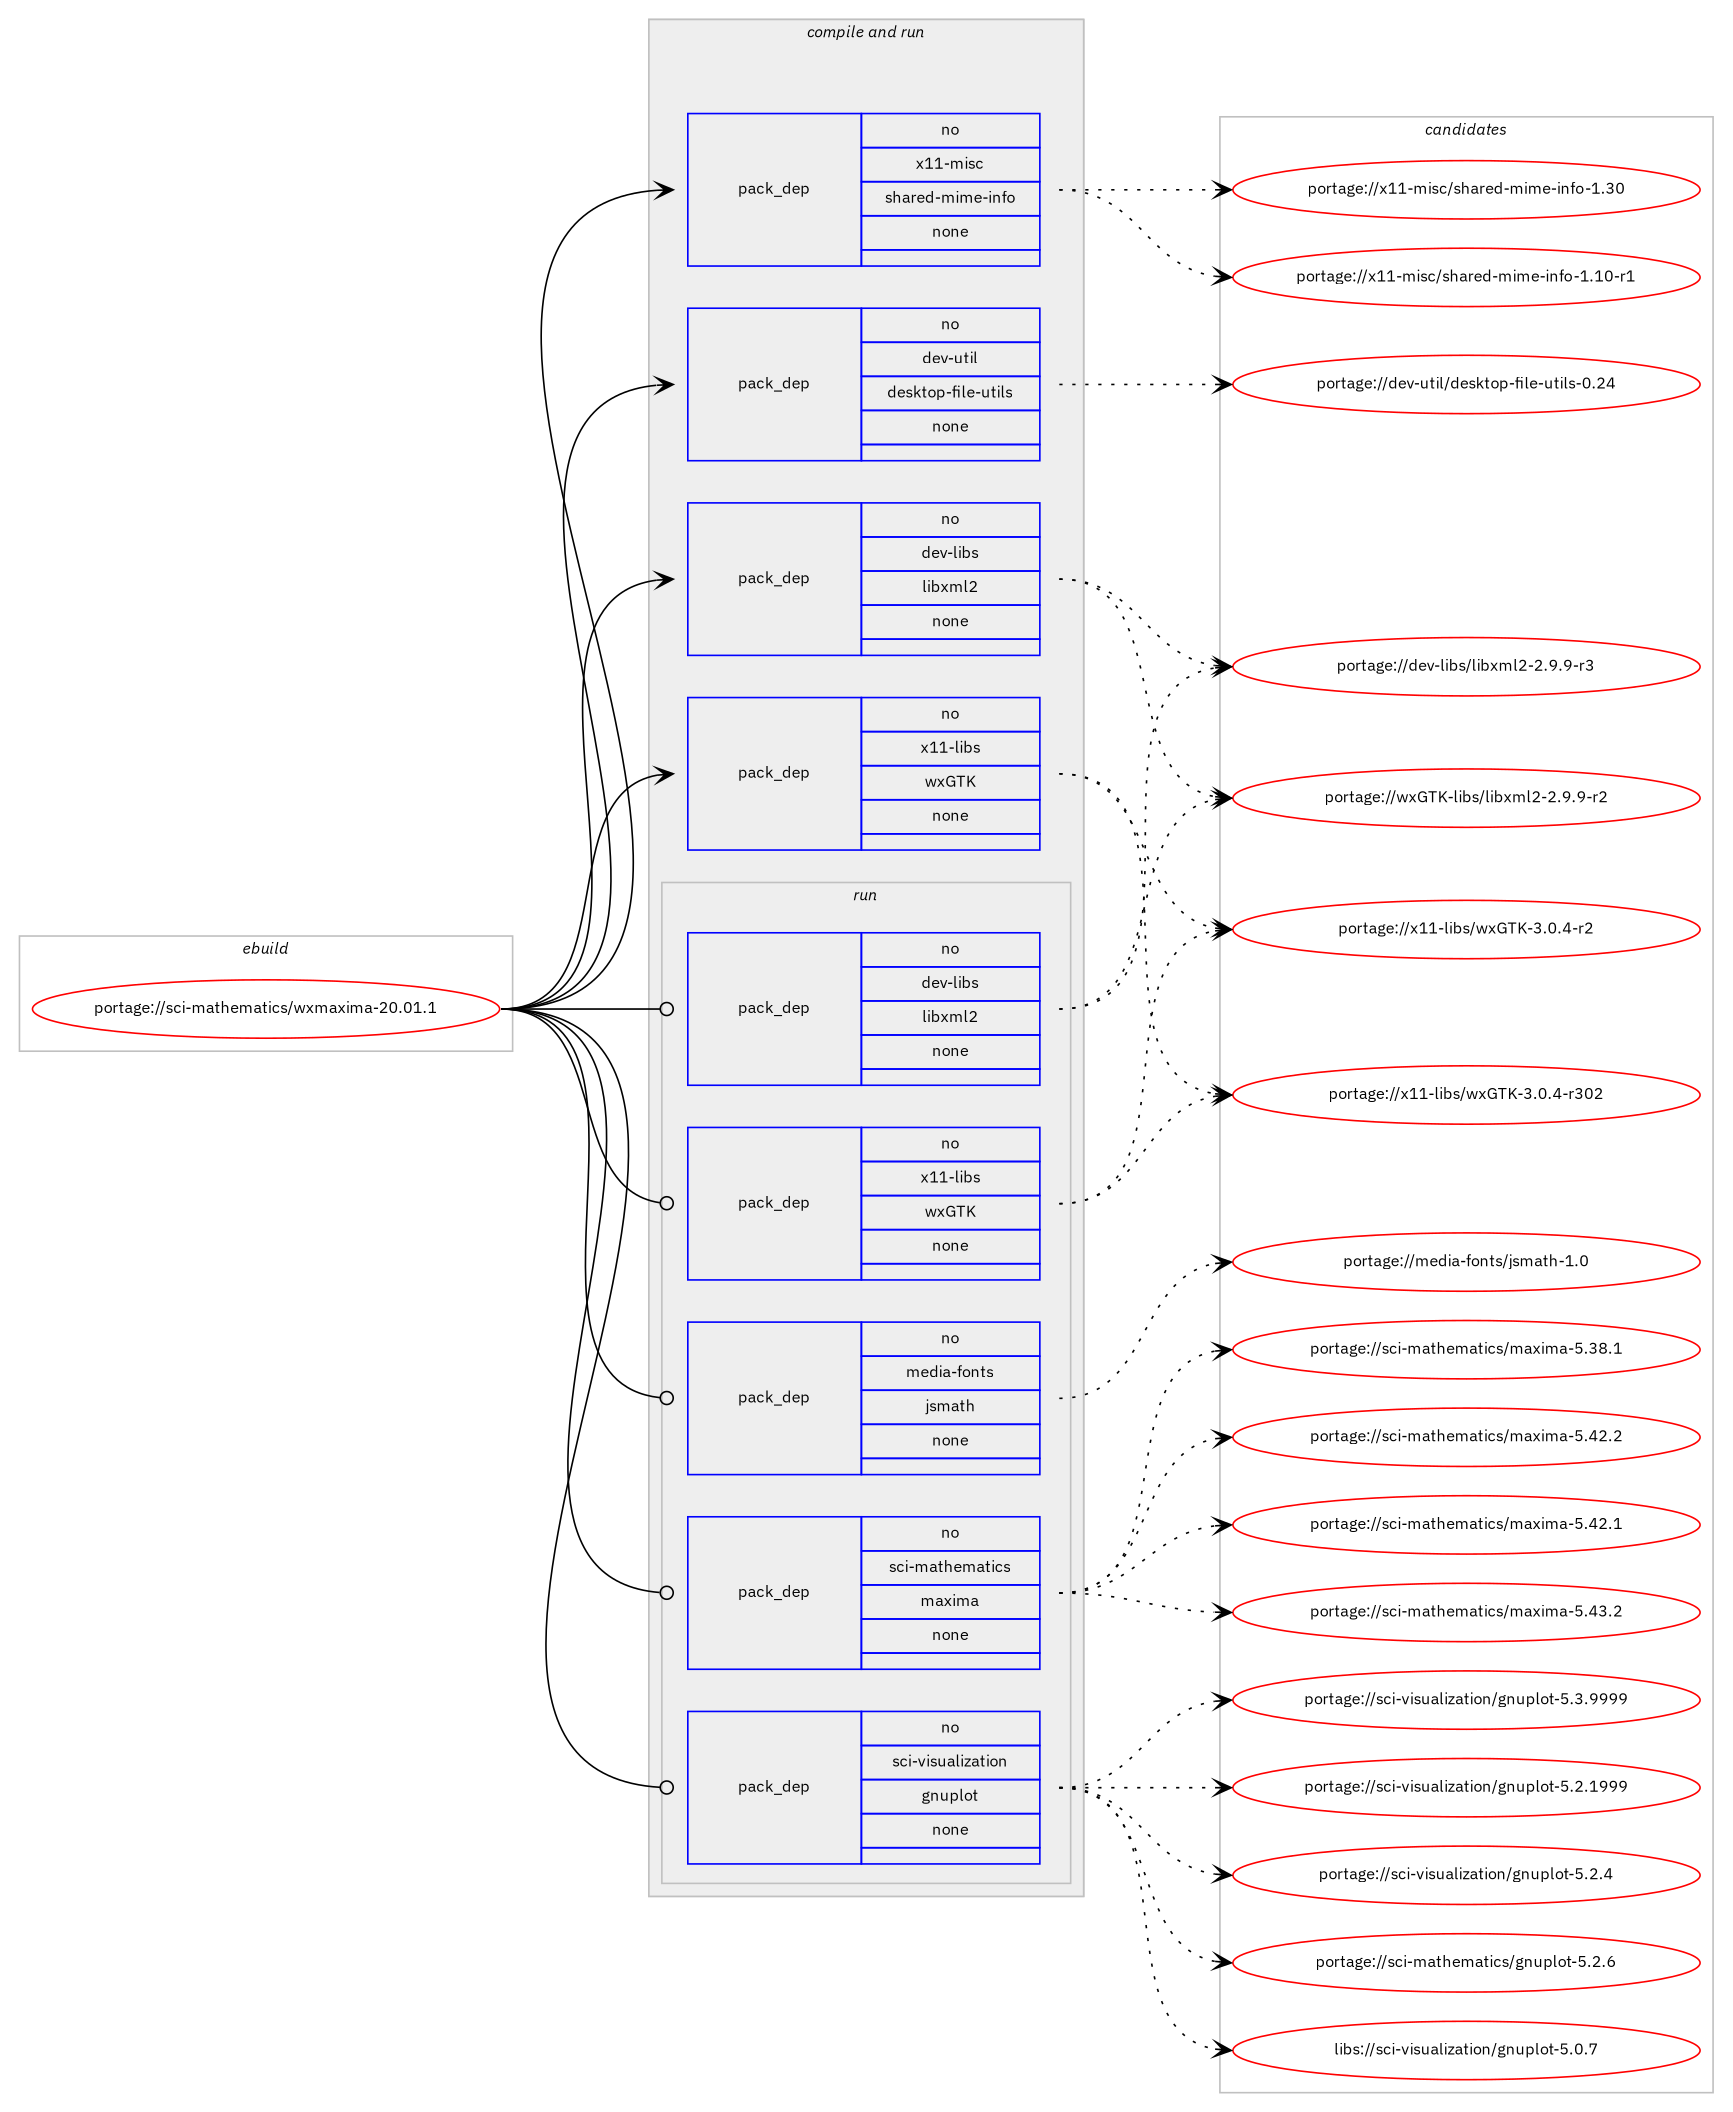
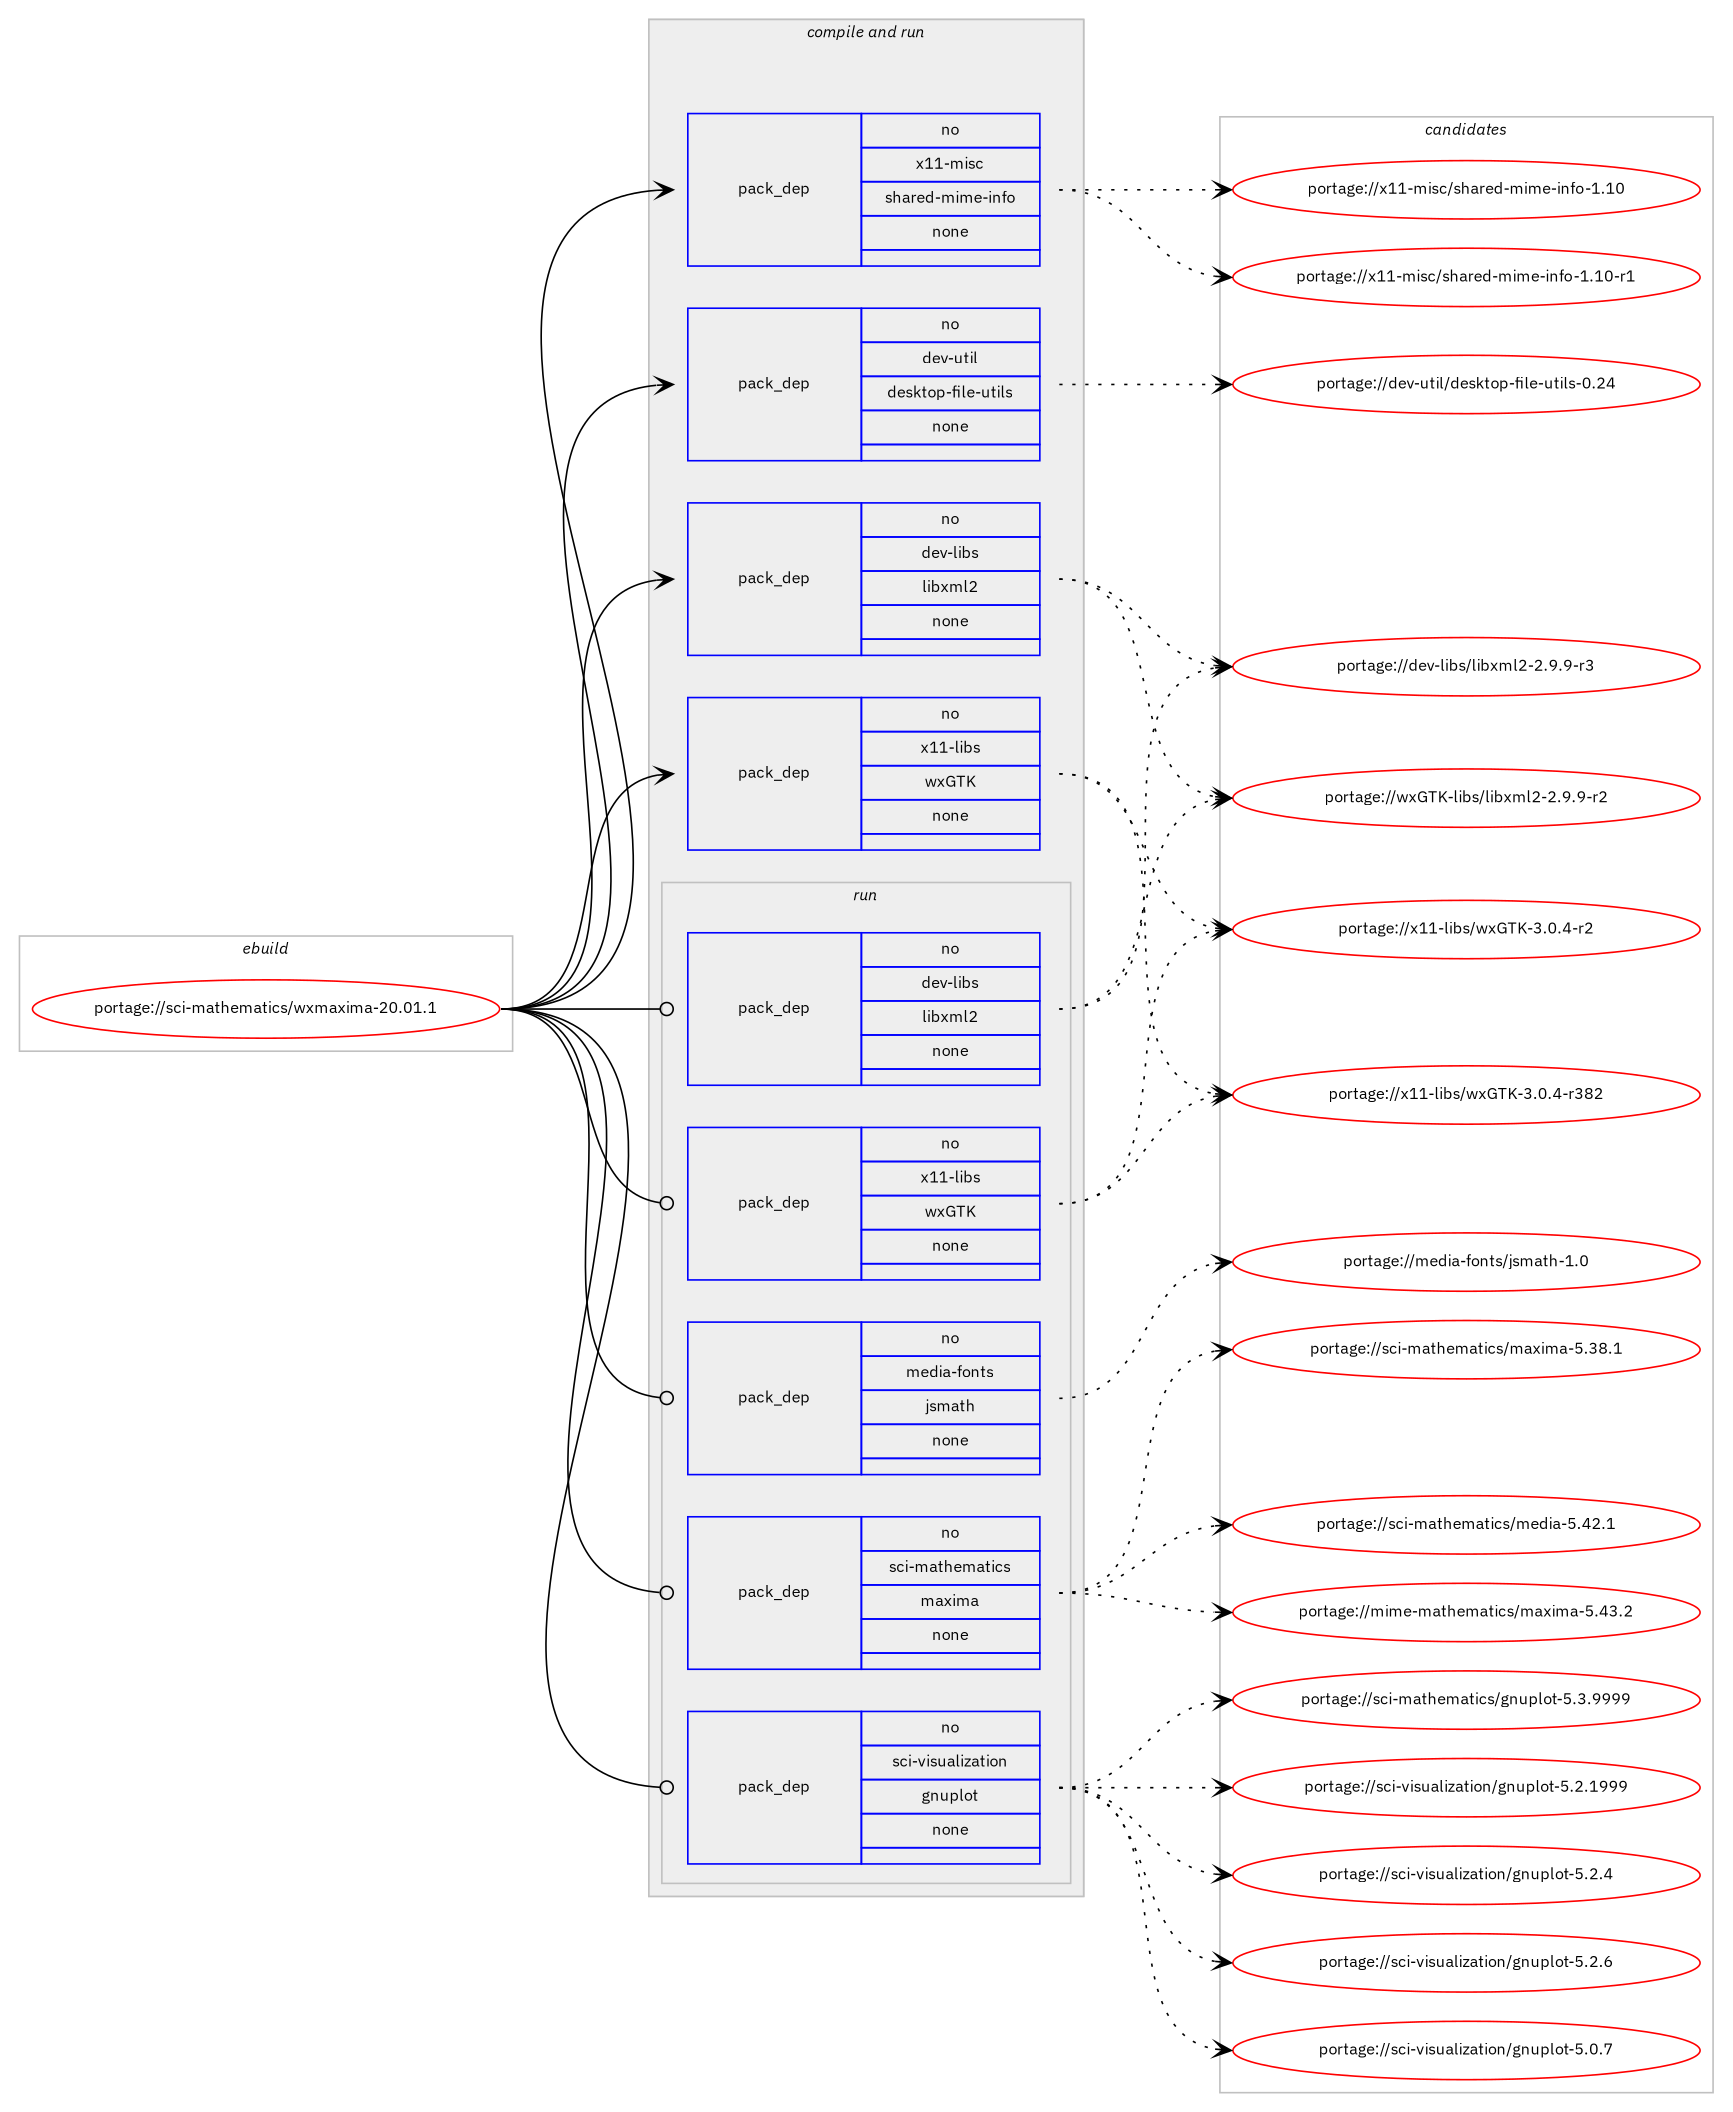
node "portage://x11-misc/shared-mime-info-1.30": label "portage://x11-misc/shared-mime-info-1.30" -> "portage://x11-misc/shared-mime-info-1.10"
node "portage://x11-libs/wxGTK-3.0.4-r302": label "portage://x11-libs/wxGTK-3.0.4-r302" -> "portage://x11-libs/wxGTK-3.0.4-r382"
node "portage://sci-mathematics/maxima-5.42.2": removed
node "portage://sci-mathematics/maxima-5.42.1": label "portage://sci-mathematics/maxima-5.42.1" -> "portage://sci-mathematics/media-5.42.1"
node "portage://sci-mathematics/maxima-5.43.2": label "portage://sci-mathematics/maxima-5.43.2" -> "portage://mime-mathematics/maxima-5.43.2"
node "portage://sci-visualization/gnuplot-5.3.9999": label "portage://sci-visualization/gnuplot-5.3.9999" -> "portage://sci-mathematics/gnuplot-5.3.9999"
node "portage://sci-mathematics/gnuplot-5.2.6": label "portage://sci-mathematics/gnuplot-5.2.6" -> "portage://sci-visualization/gnuplot-5.2.6"
node "libs://sci-visualization/gnuplot-5.0.7": label "libs://sci-visualization/gnuplot-5.0.7" -> "portage://sci-visualization/gnuplot-5.0.7"
